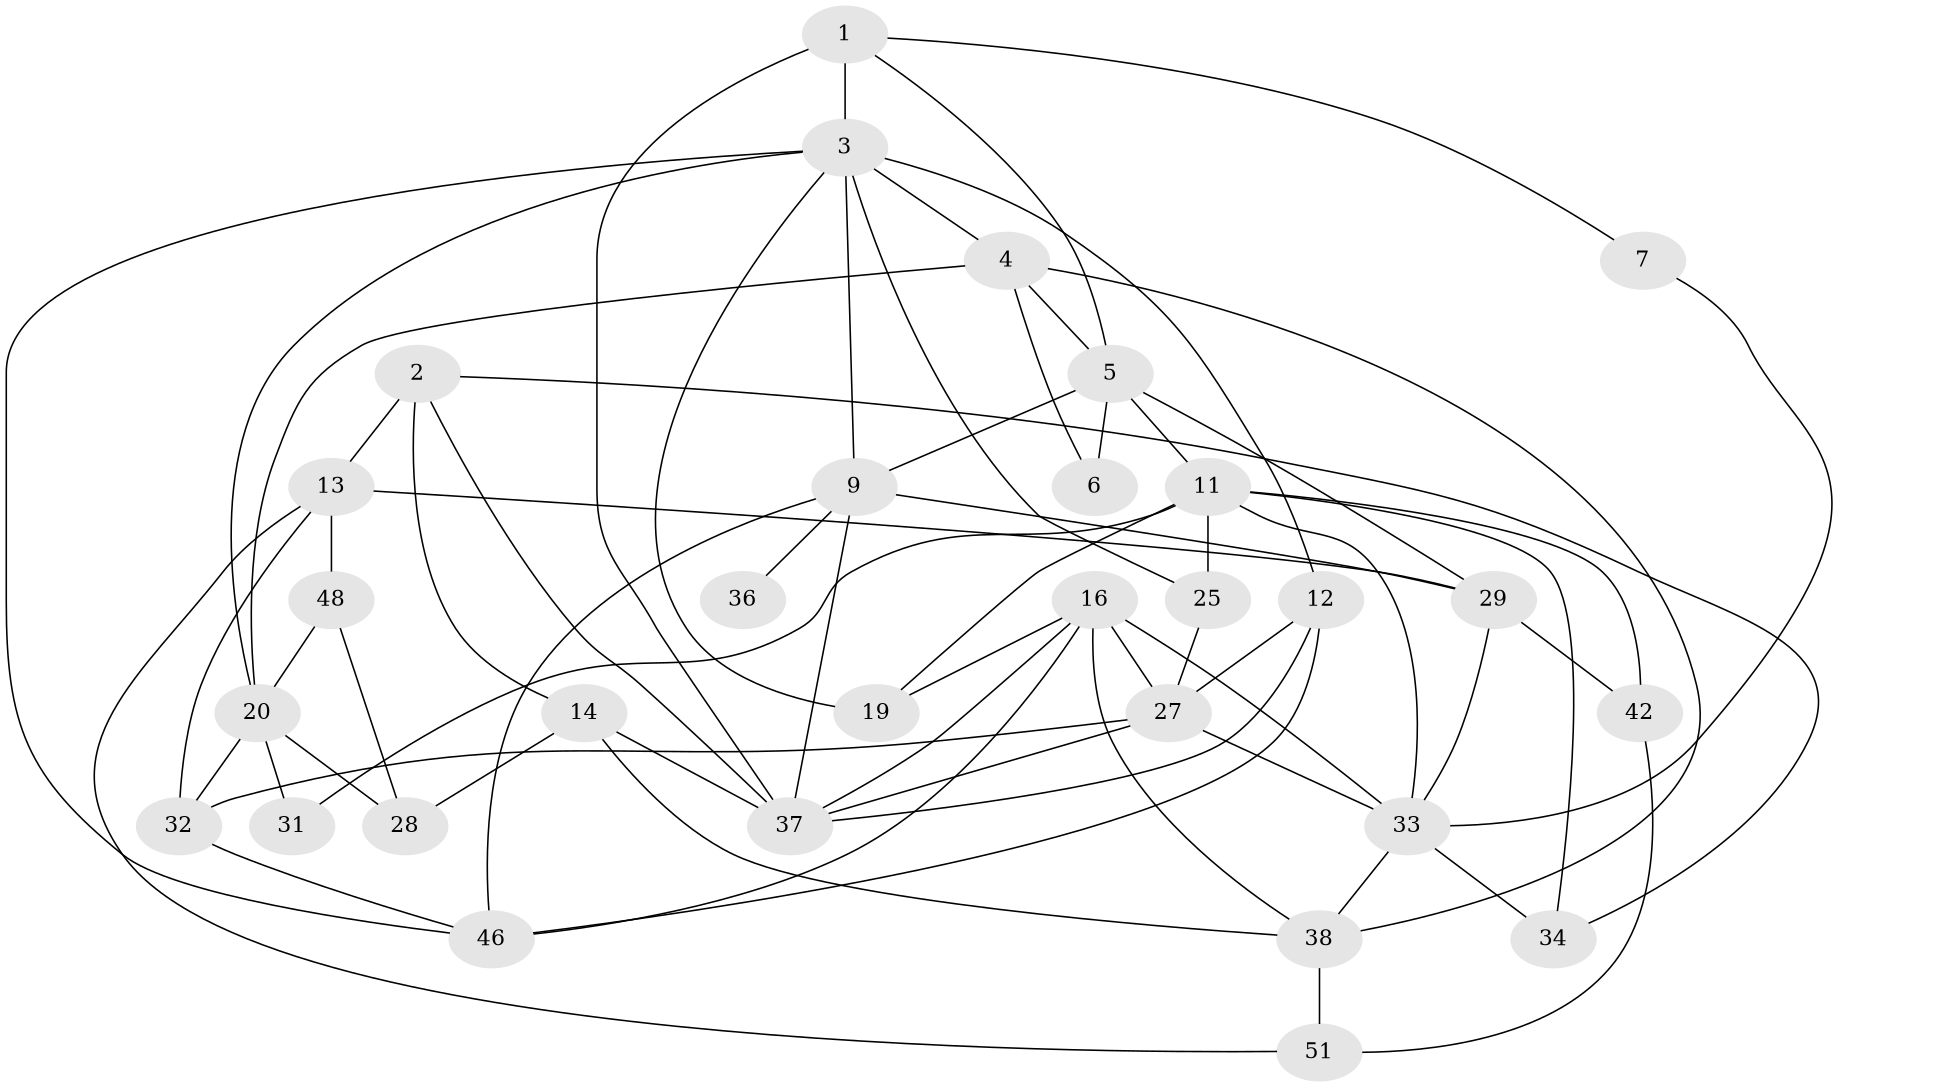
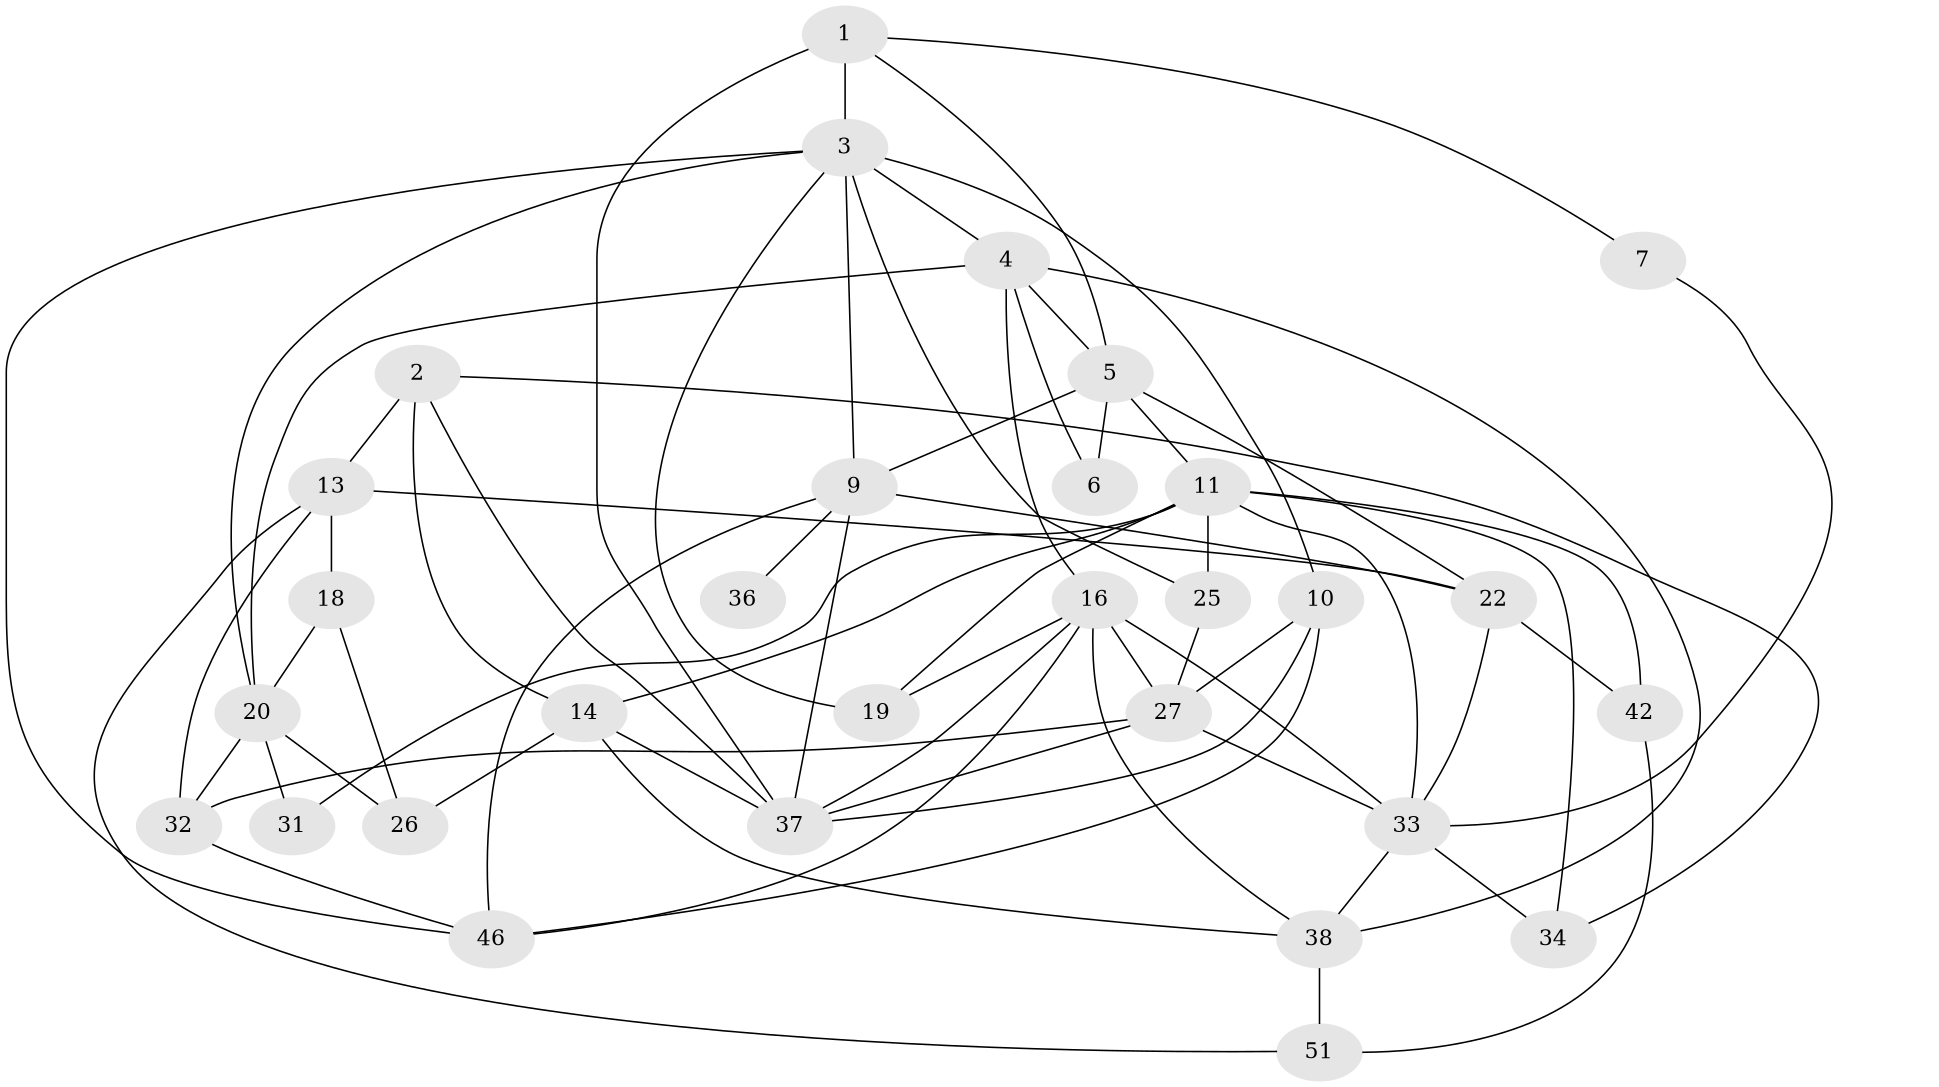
edge "4" -- "16": added
node "48": label "48" -> "18"
node "12": label "12" -> "10"
node "29": label "29" -> "22"
edge "11" -- "14": added
node "28": label "28" -> "26"
